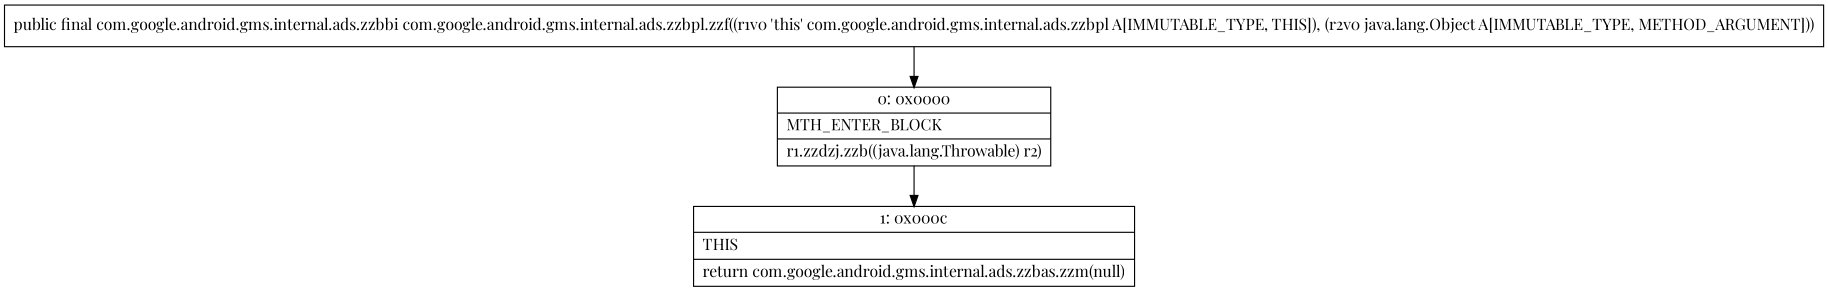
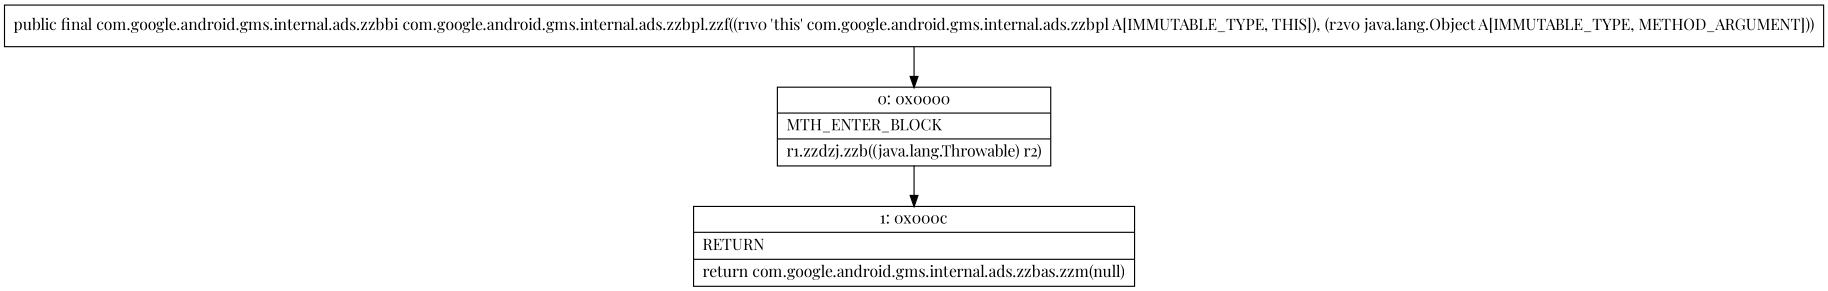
node "1: 0x000c": text "THIS" -> "RETURN"
